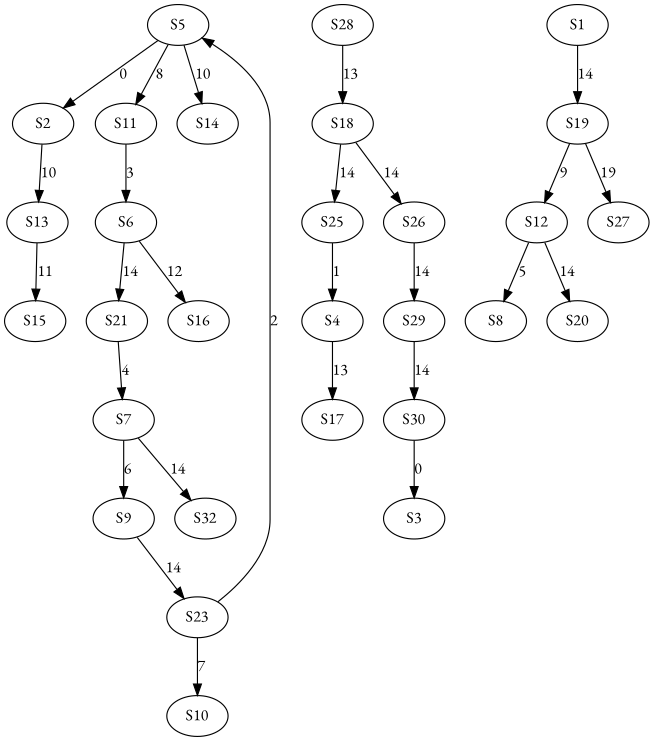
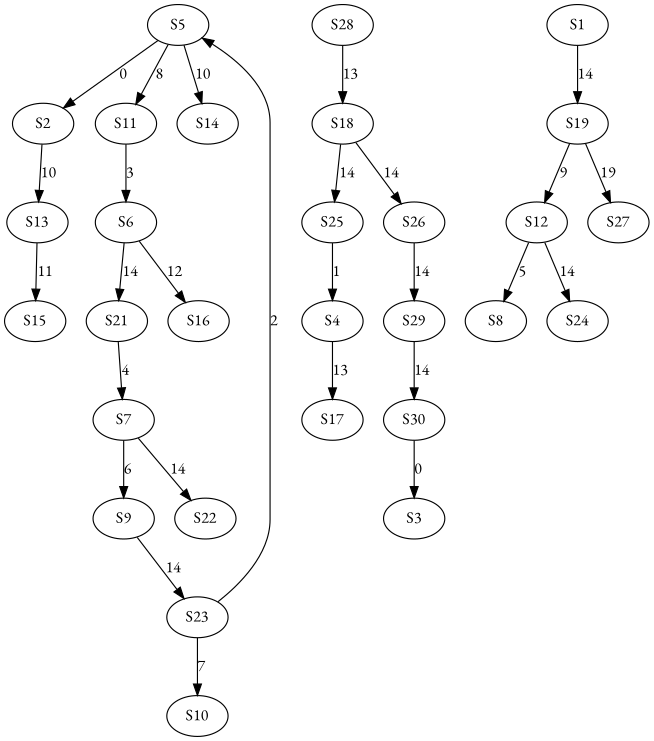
node "S20": label "S20" -> "S24"
node "S32": label "S32" -> "S22"
